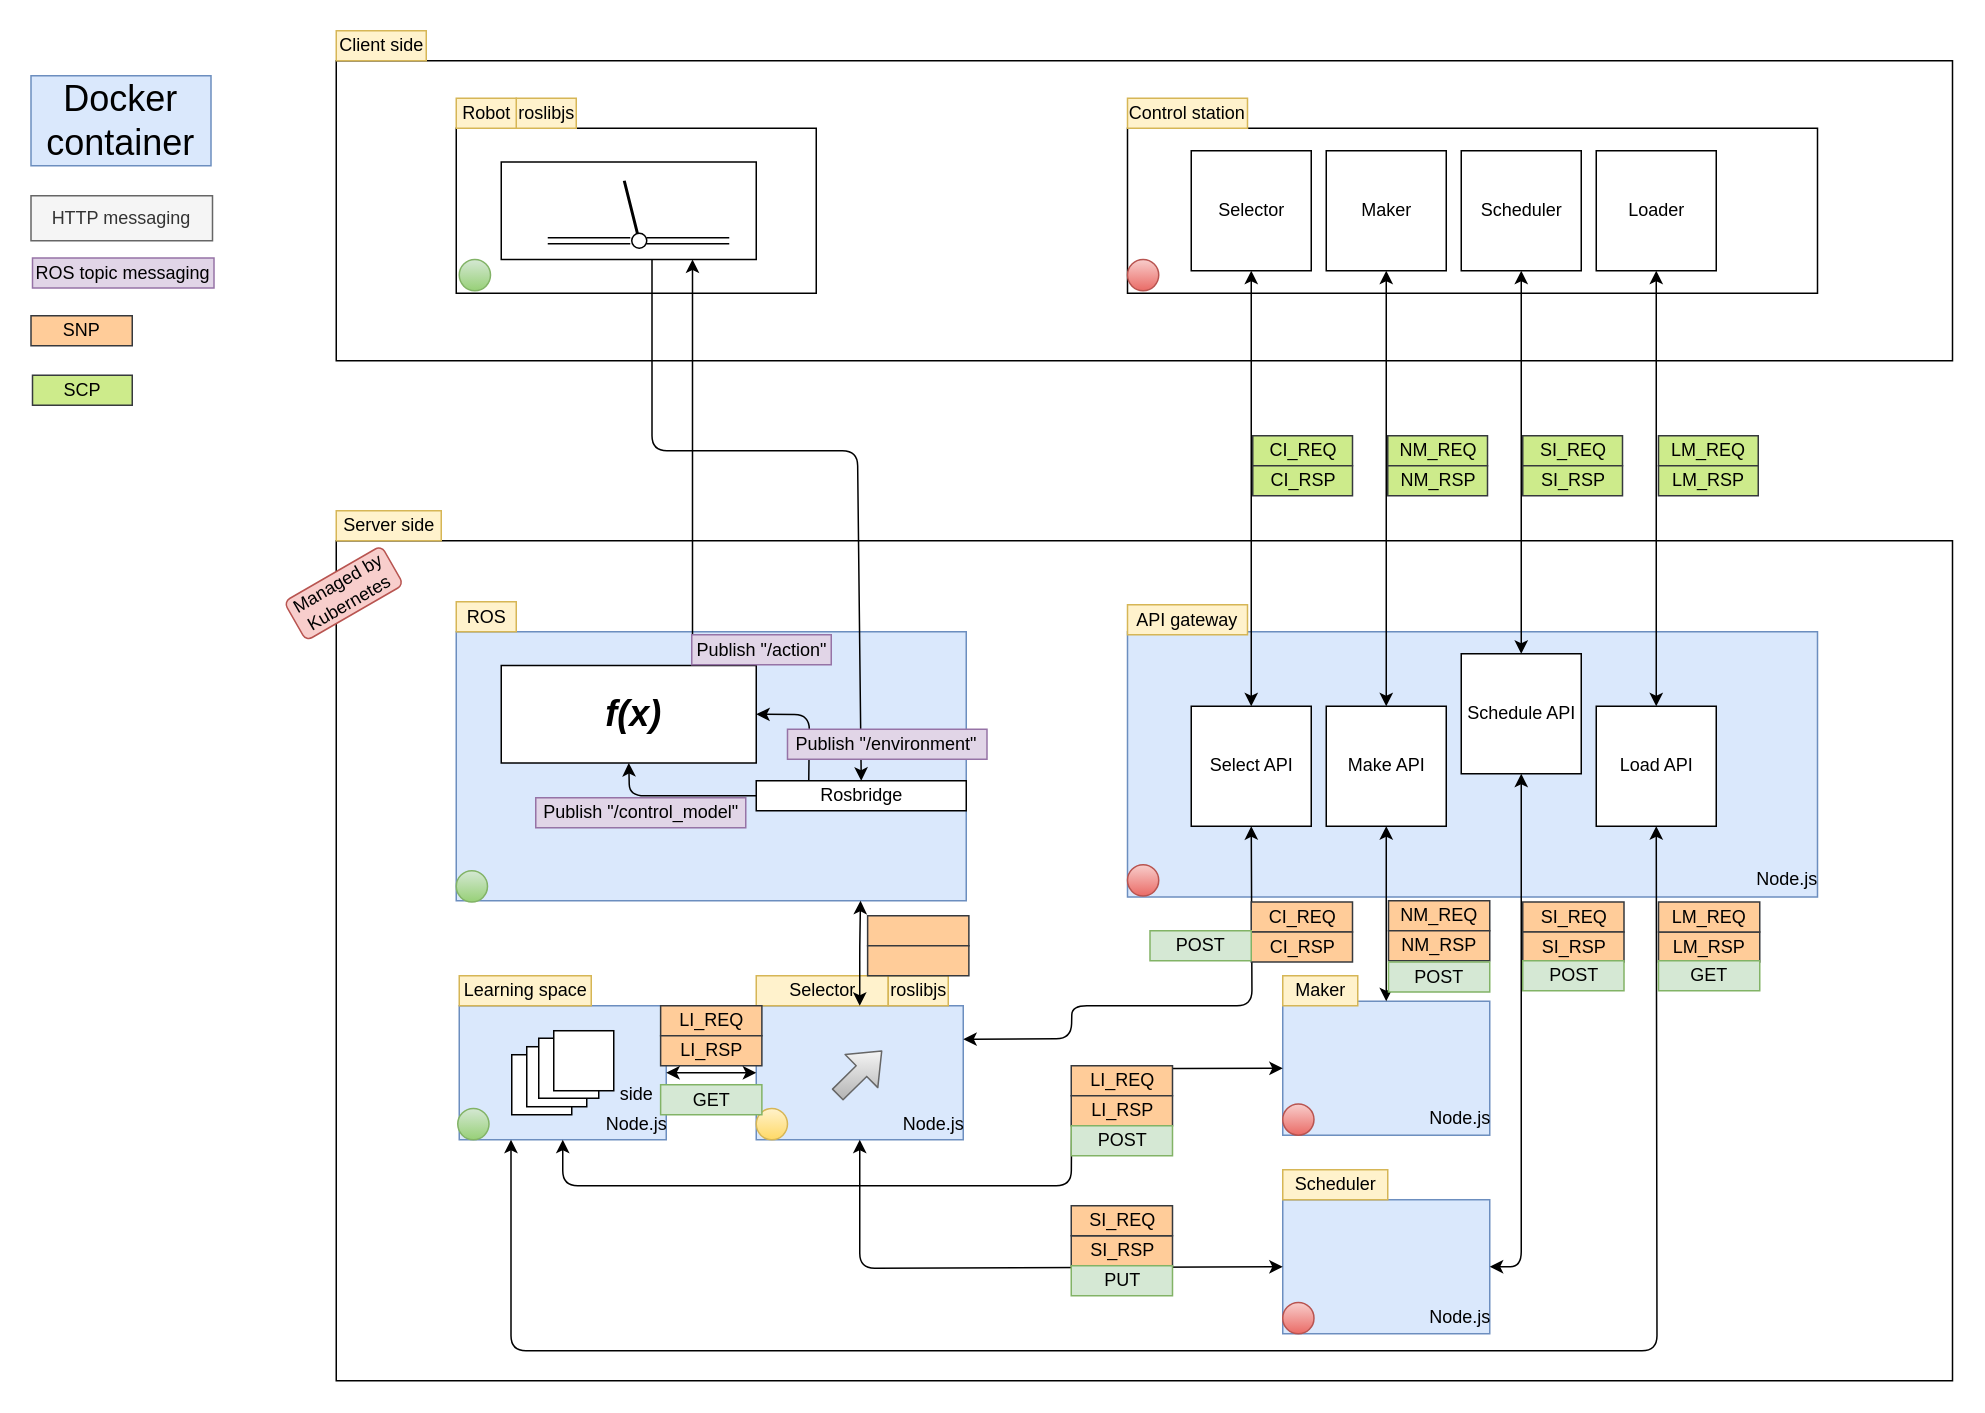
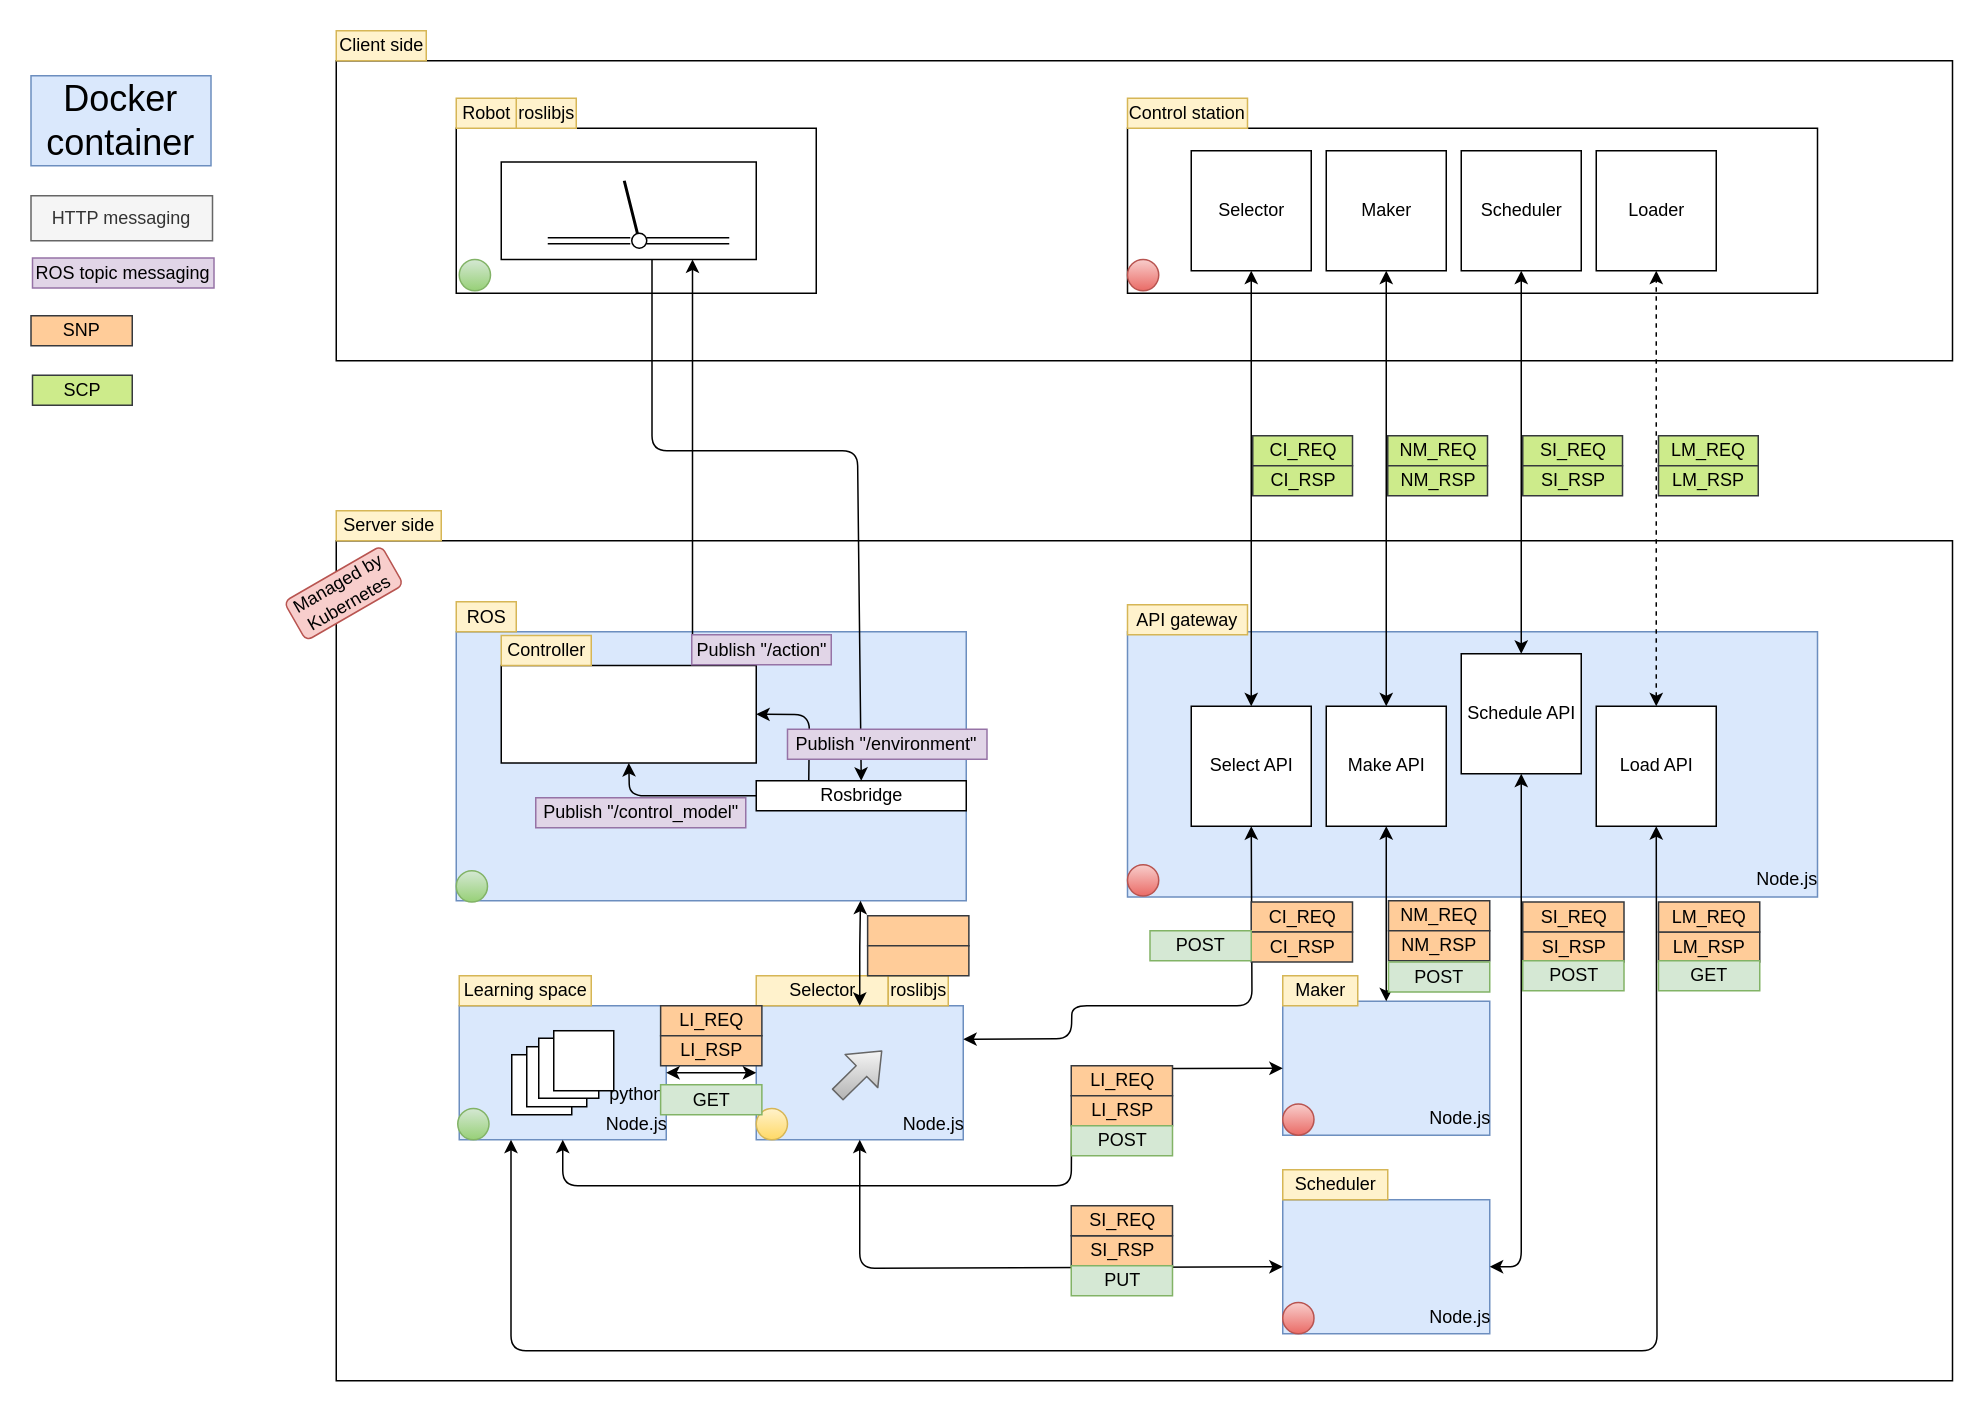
edge "Loader" -- "Load API": style solid -> dashed
node "Controller": added
node "f(x)": removed
node "side": label "side" -> "python"
